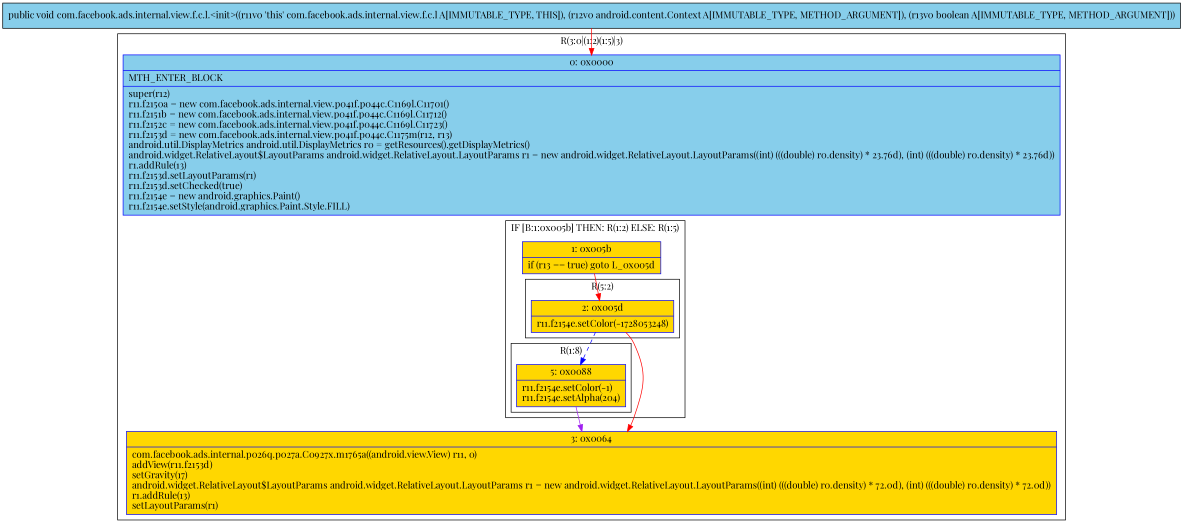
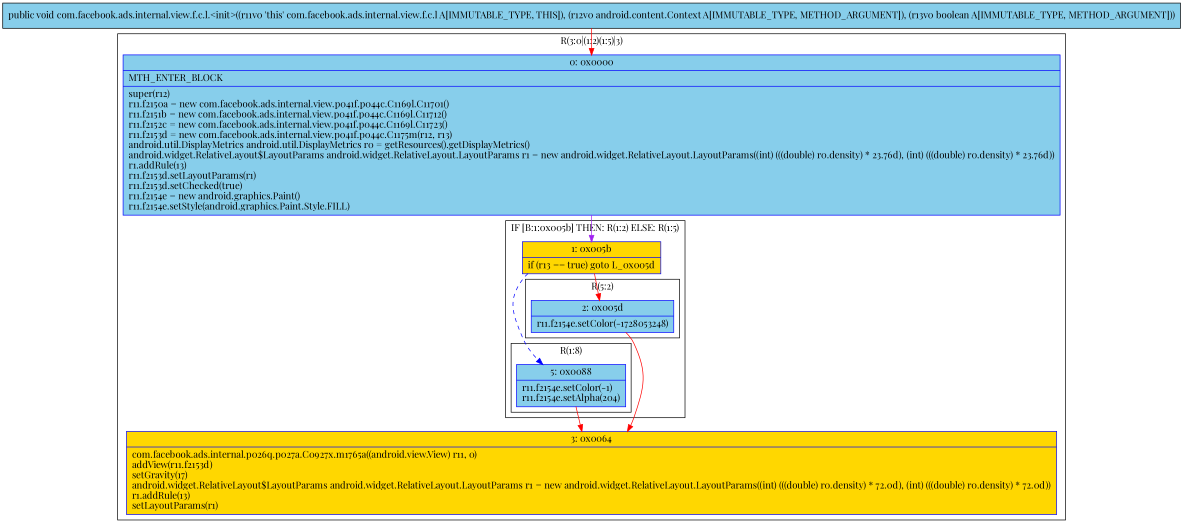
edge "0: 0x0000" -> "1: 0x005b": added
node "2: 0x005d": fillcolor gold -> skyblue
edge "2: 0x005d" -> "5: 0x0088": now "1: 0x005b" -> "5: 0x0088"
node "5: 0x0088": fillcolor gold -> skyblue
edge "5: 0x0088" -> "3: 0x0064": color purple -> red
